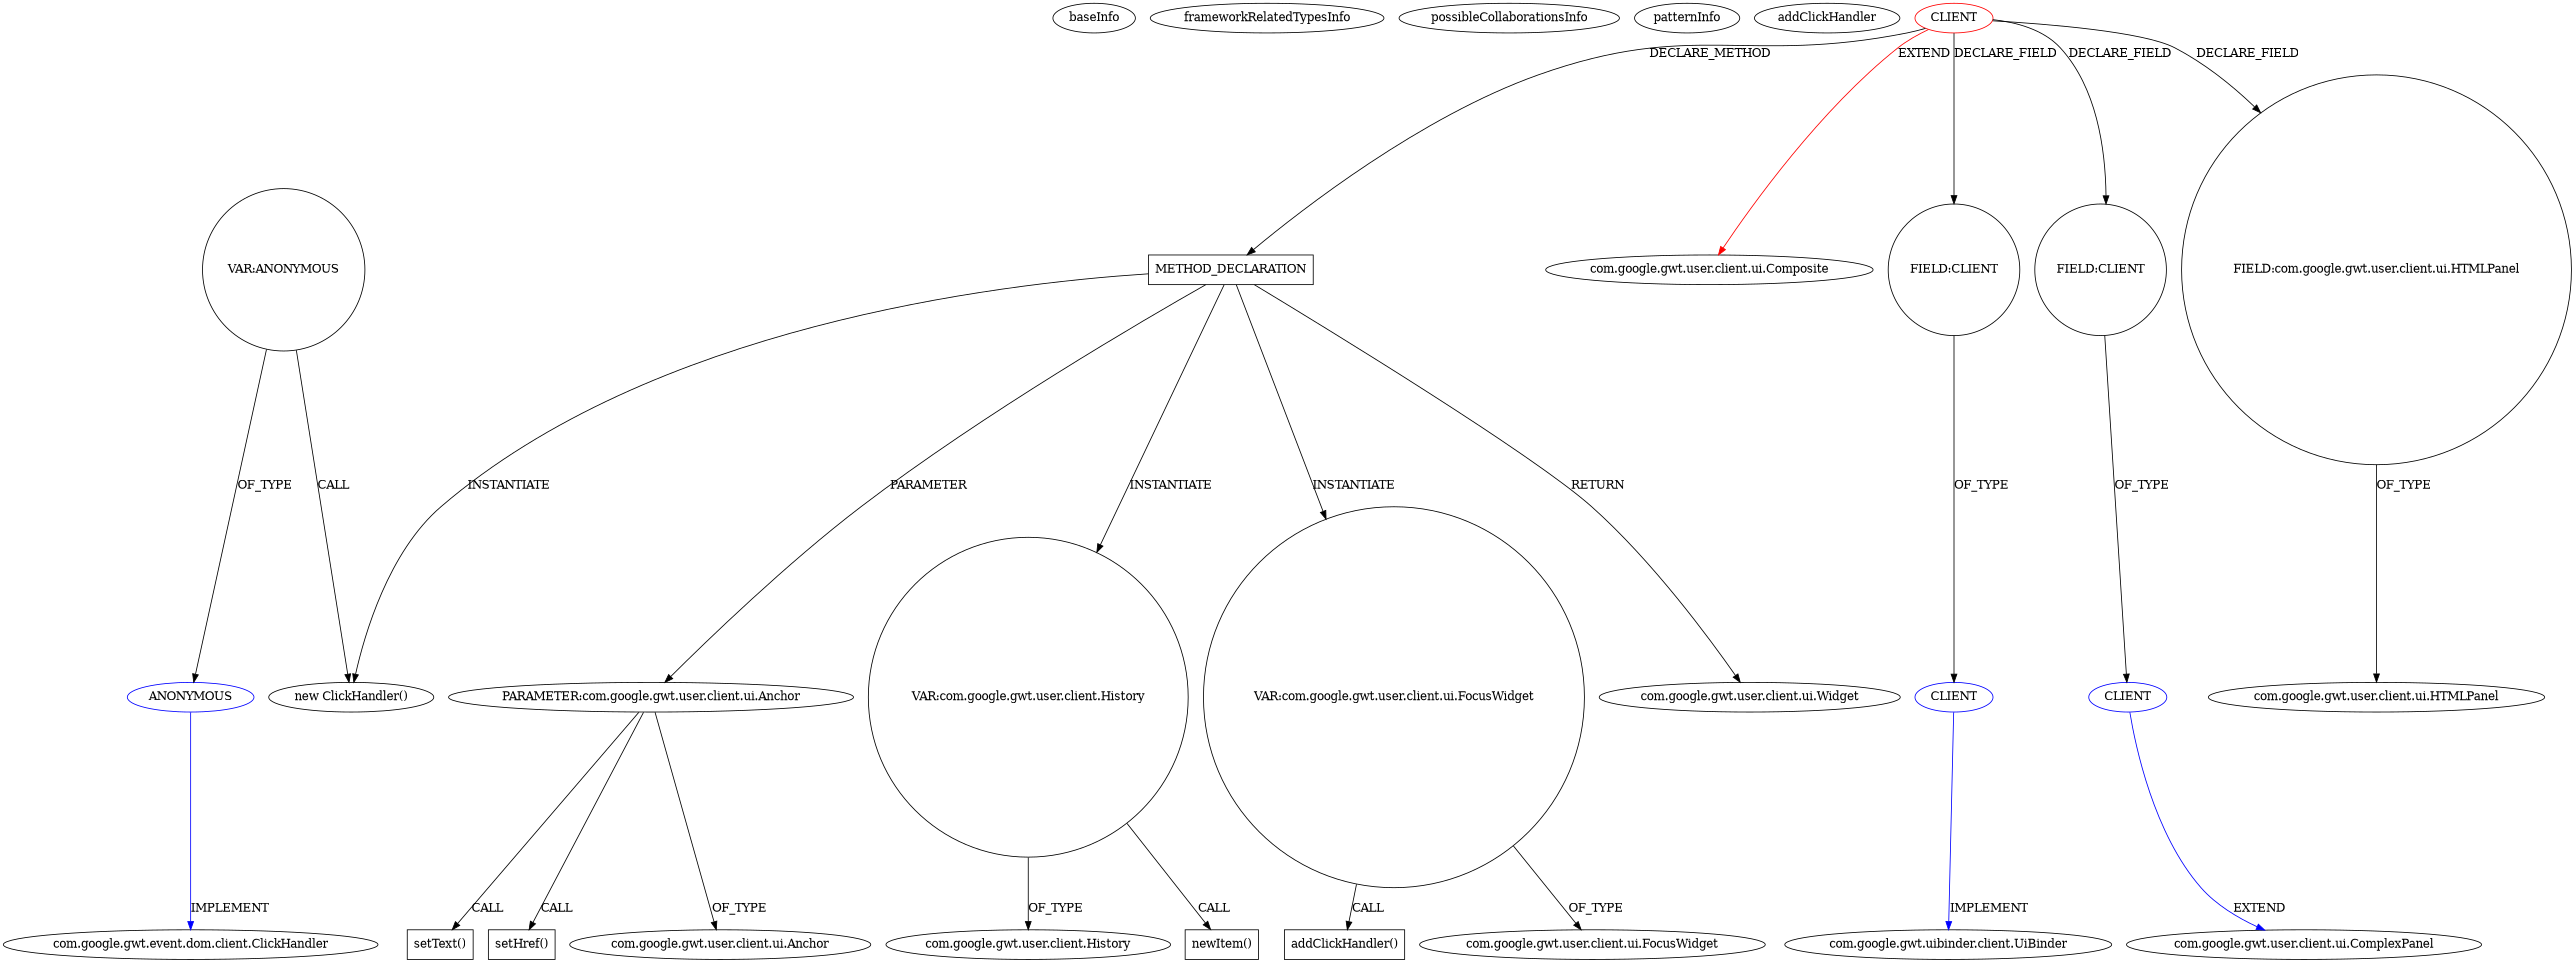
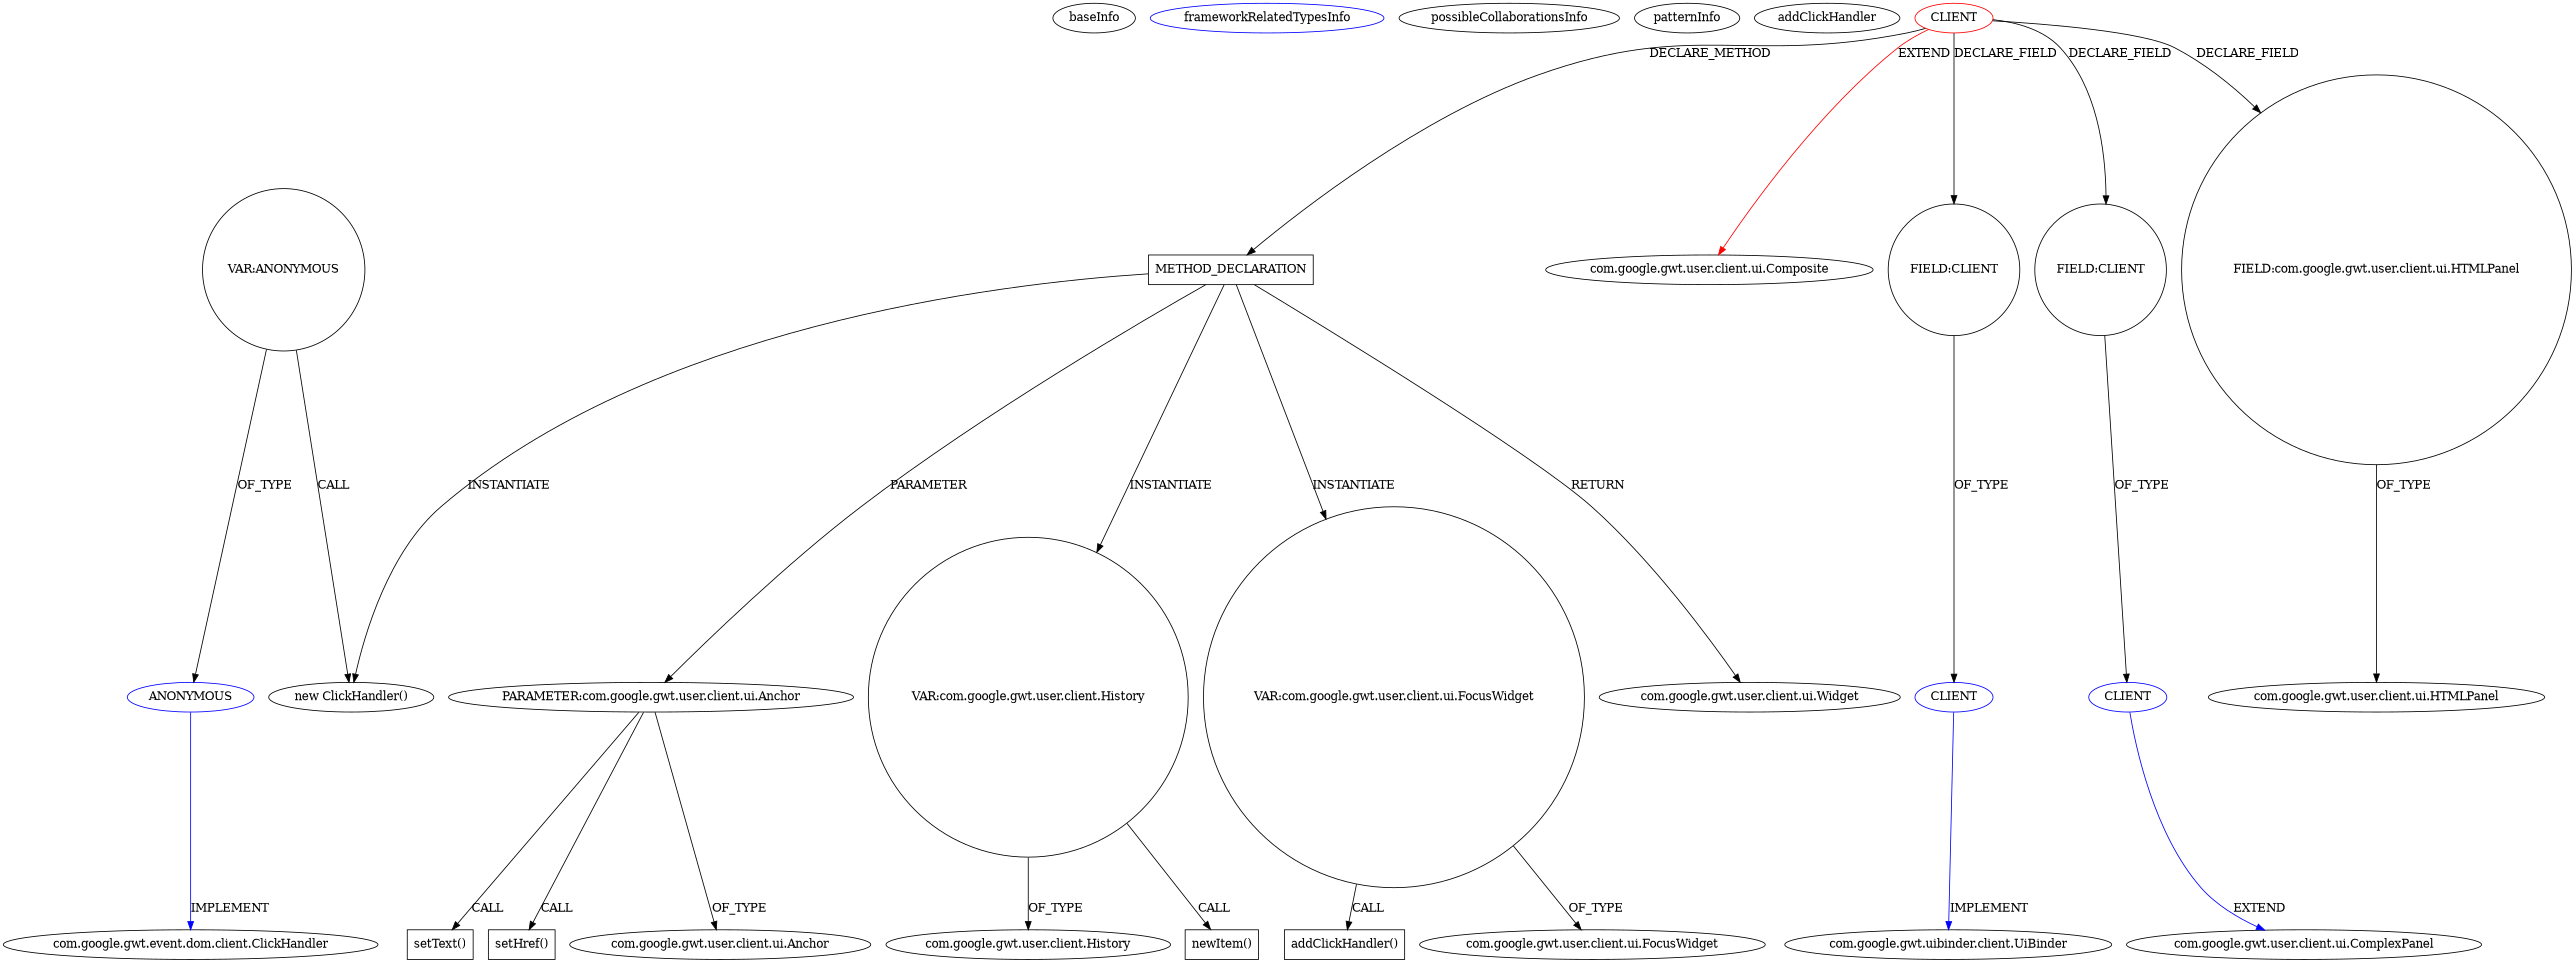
node "frameworkRelatedTypesInfo": color black -> blue
